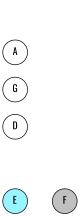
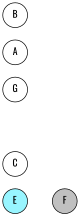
node "B": added
node "D": removed
node "C": added
